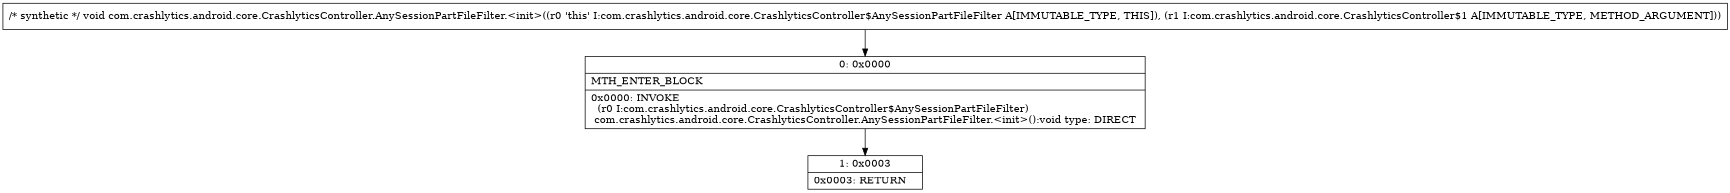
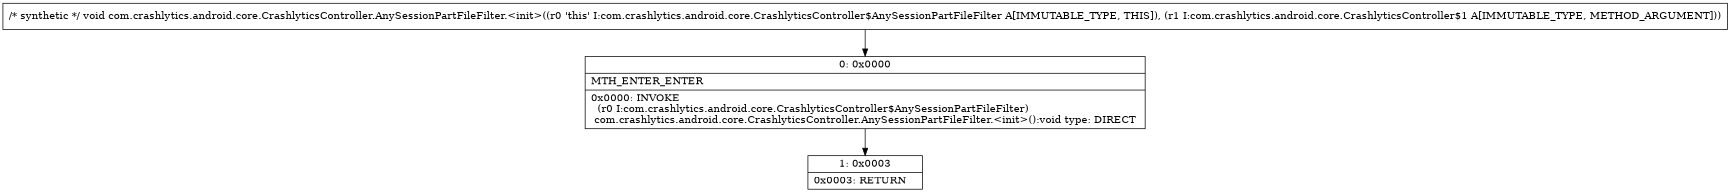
node "0: 0x0000": text "MTH_ENTER_BLOCK" -> "MTH_ENTER_ENTER"
